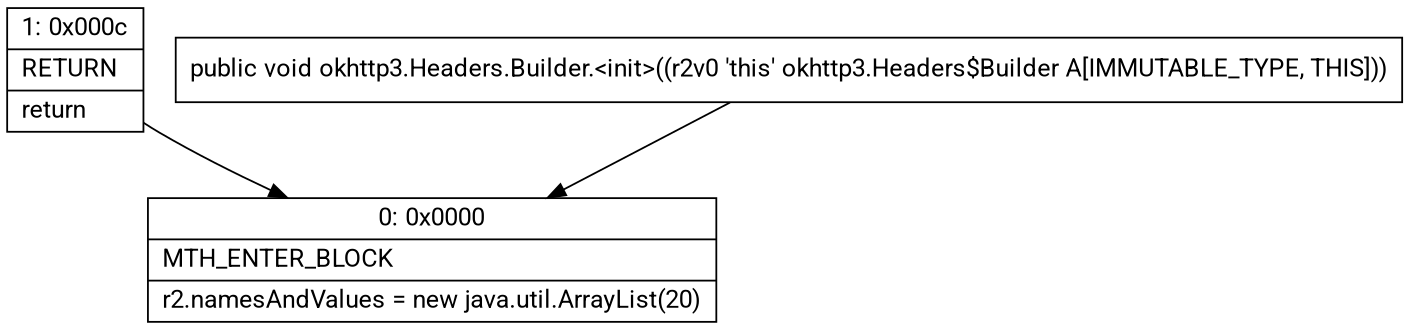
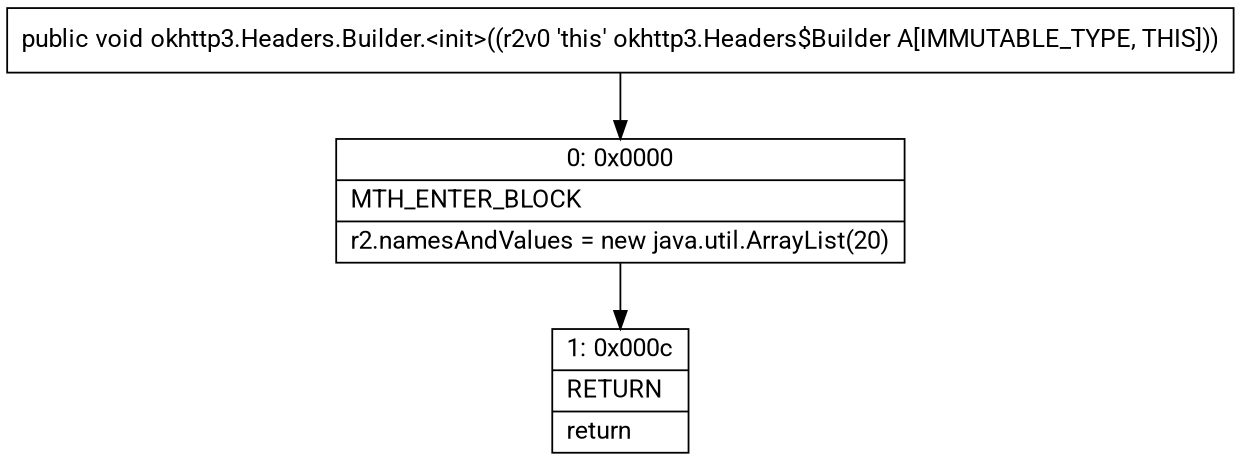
edge "1: 0x000c" -> "0: 0x0000": reversed
